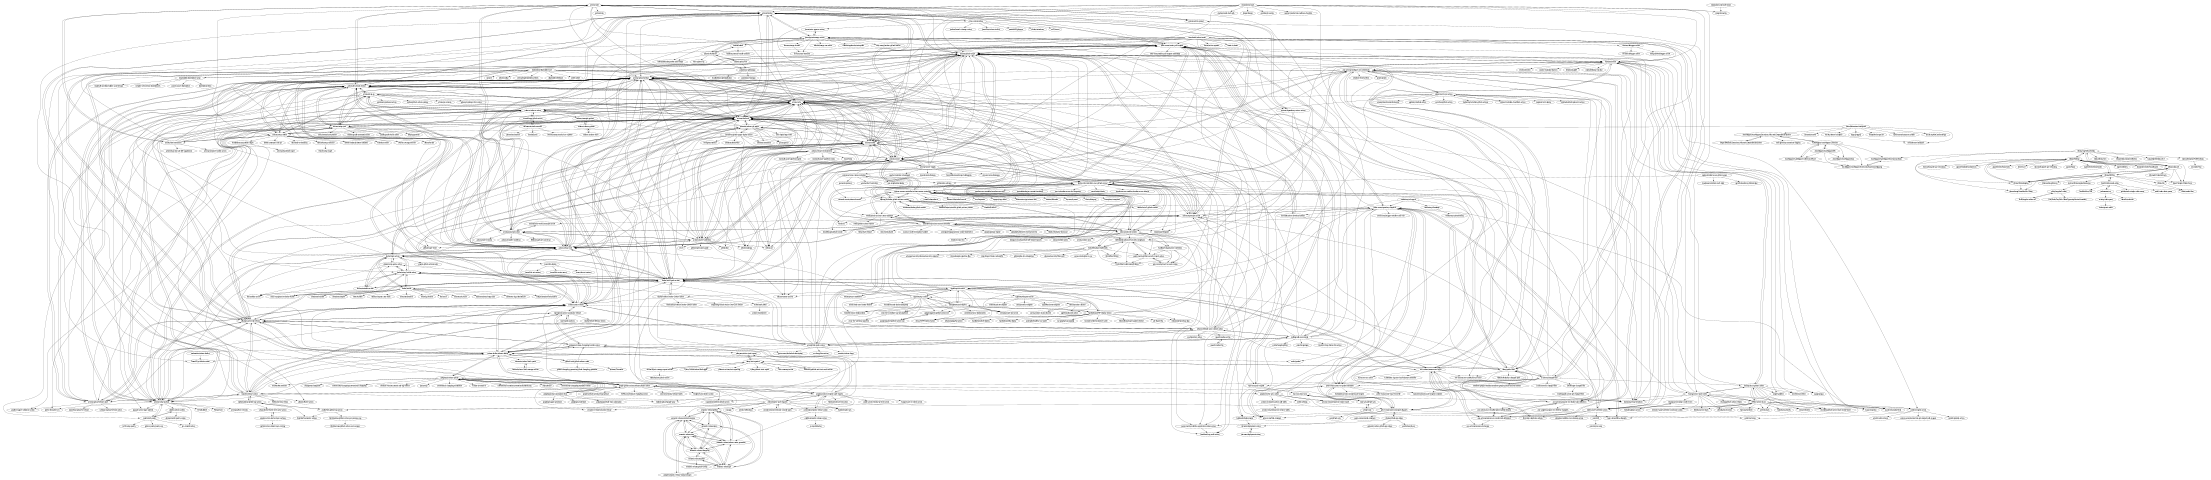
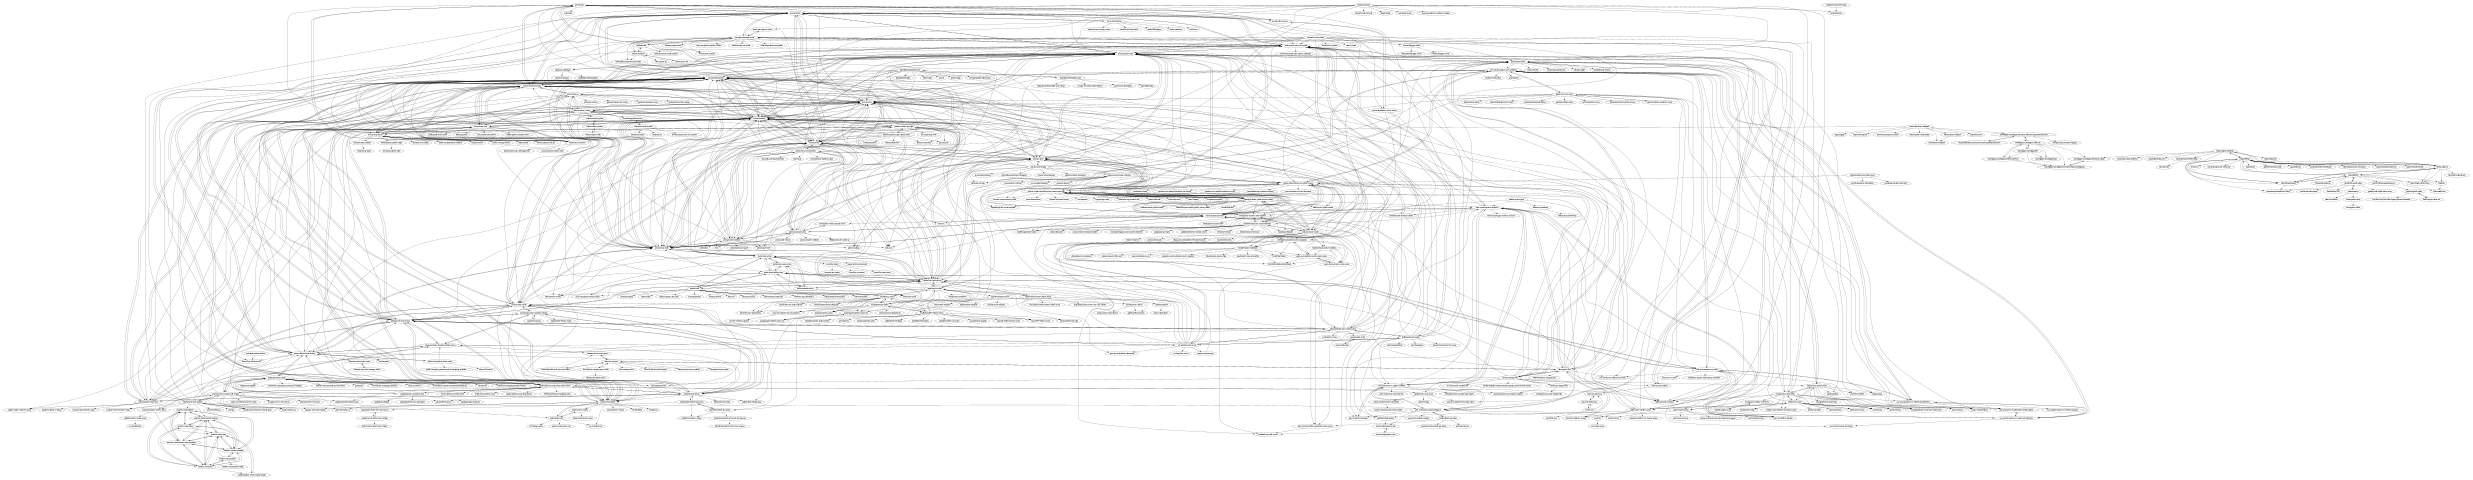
node "rhysd/actionlint": label "rhysd/actionlint" -> "pipelines/actionlint"
node "Spendesk/github-actions-exporter": added
